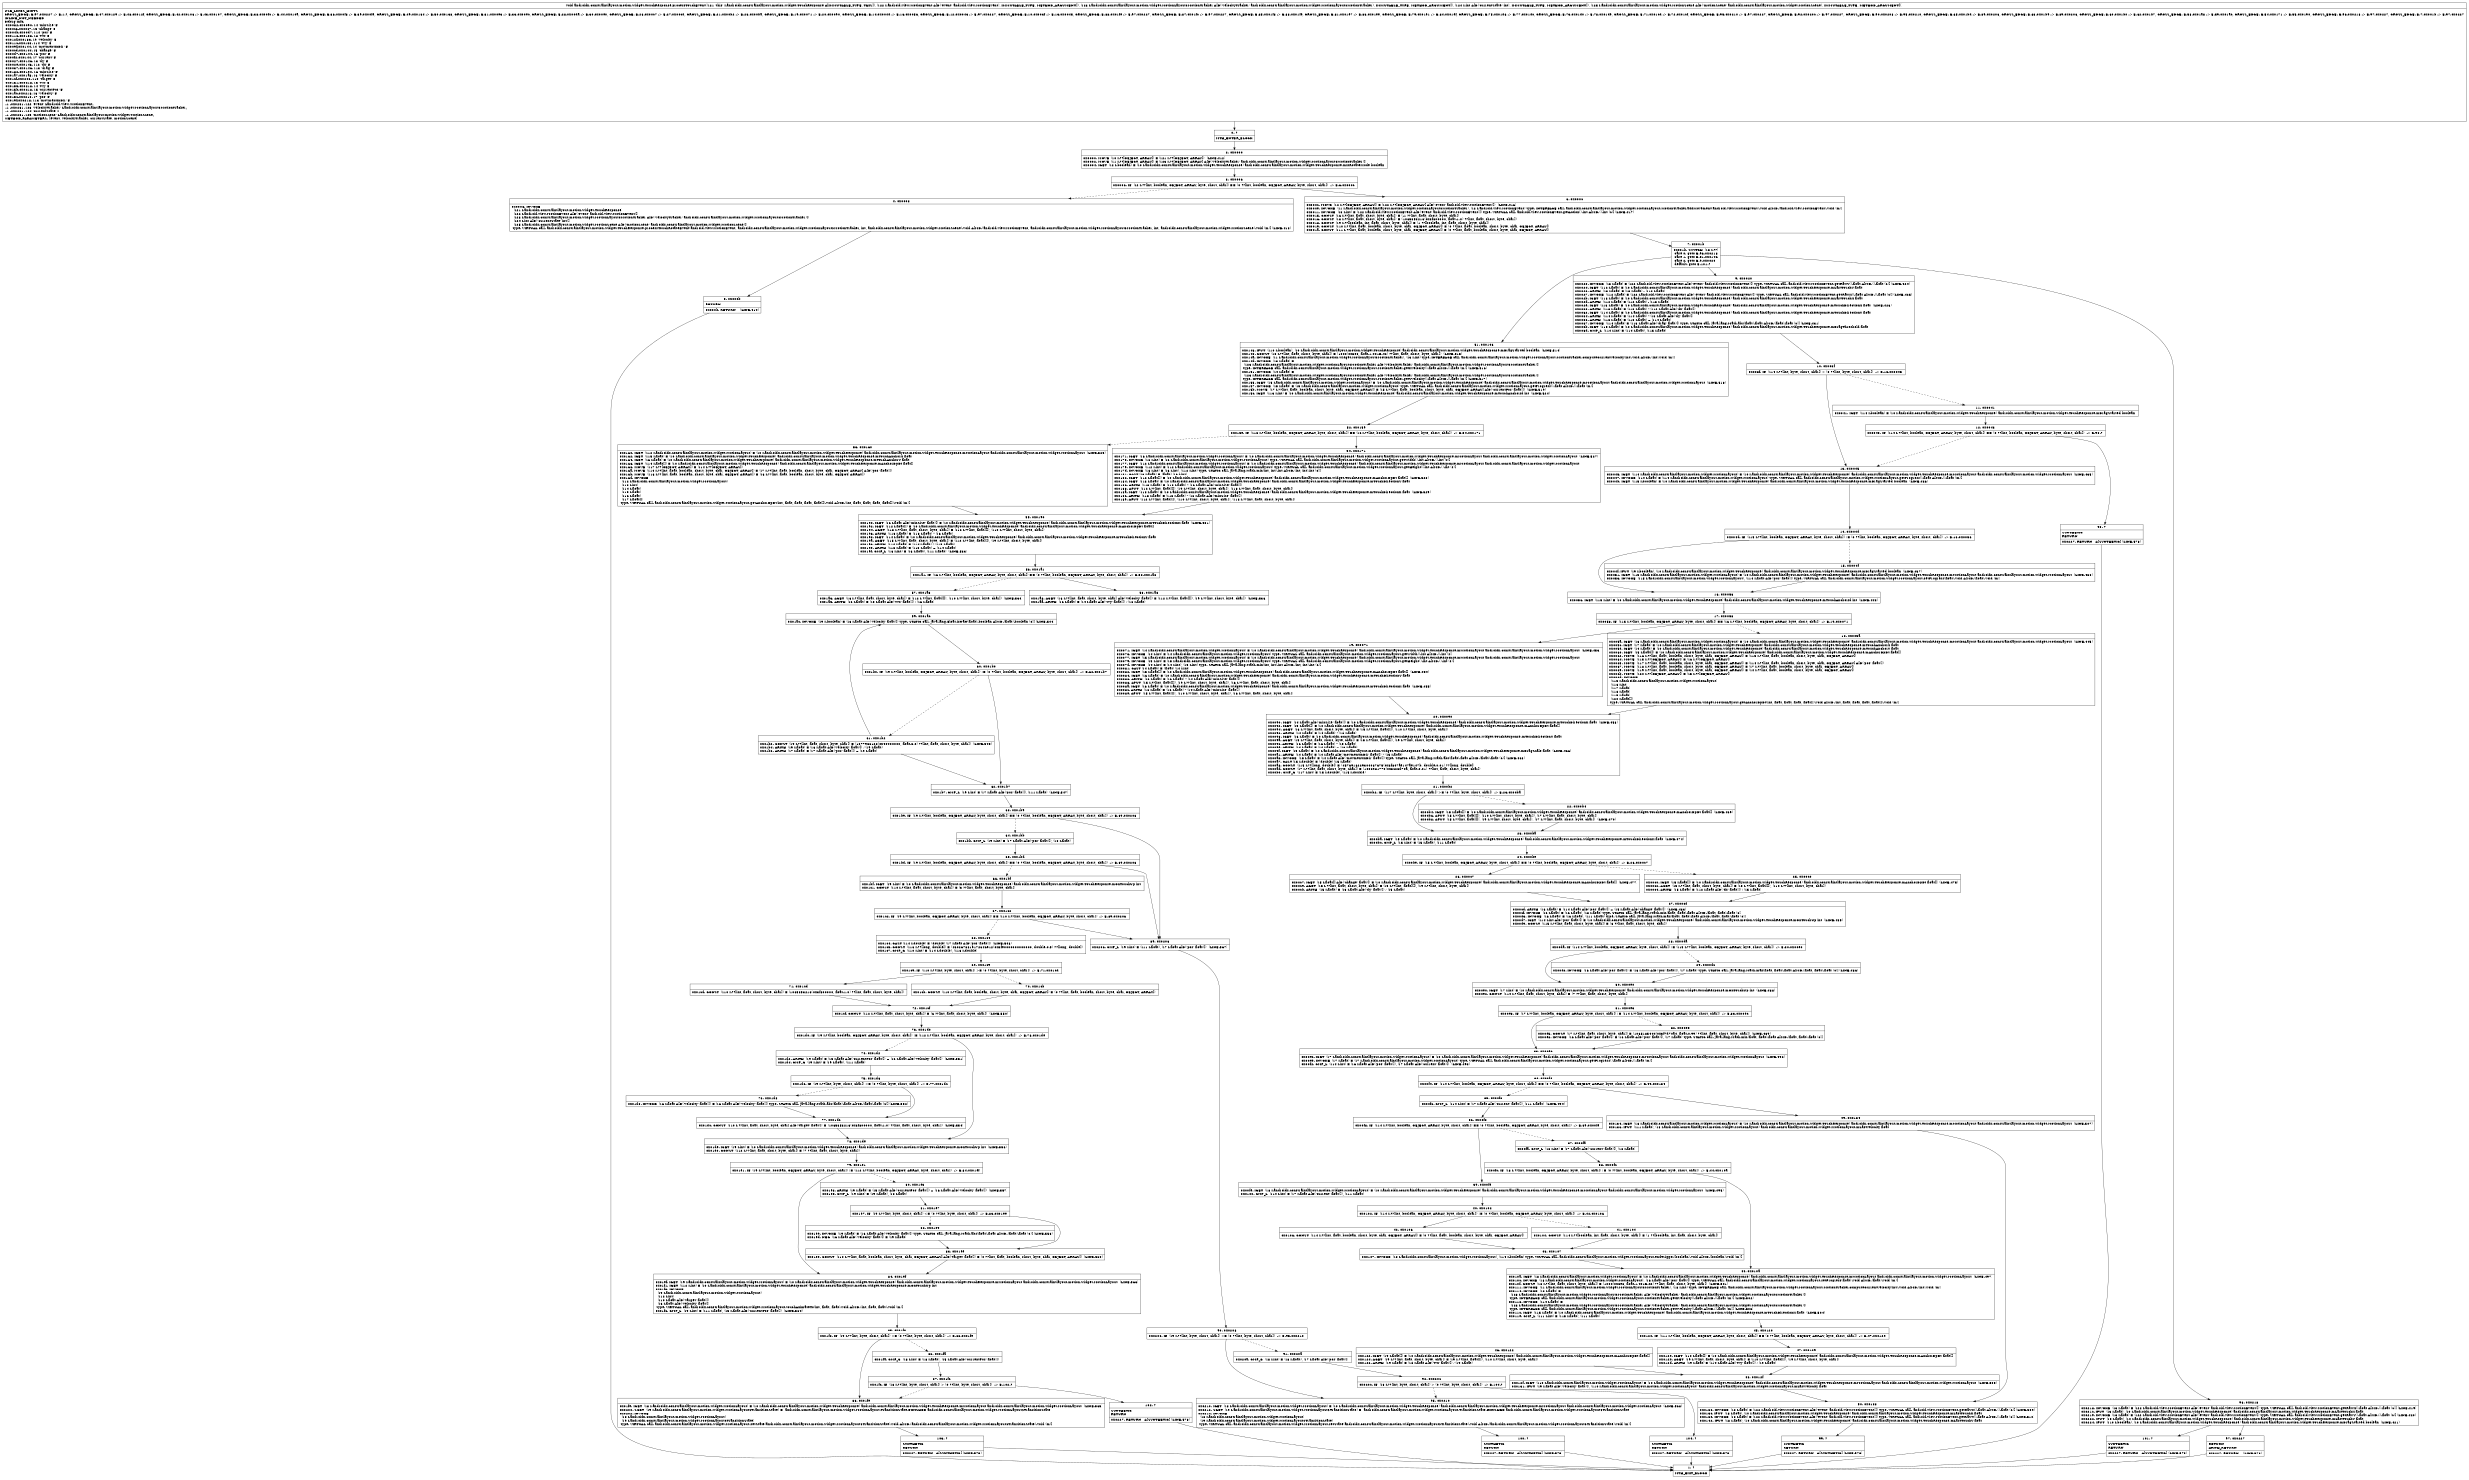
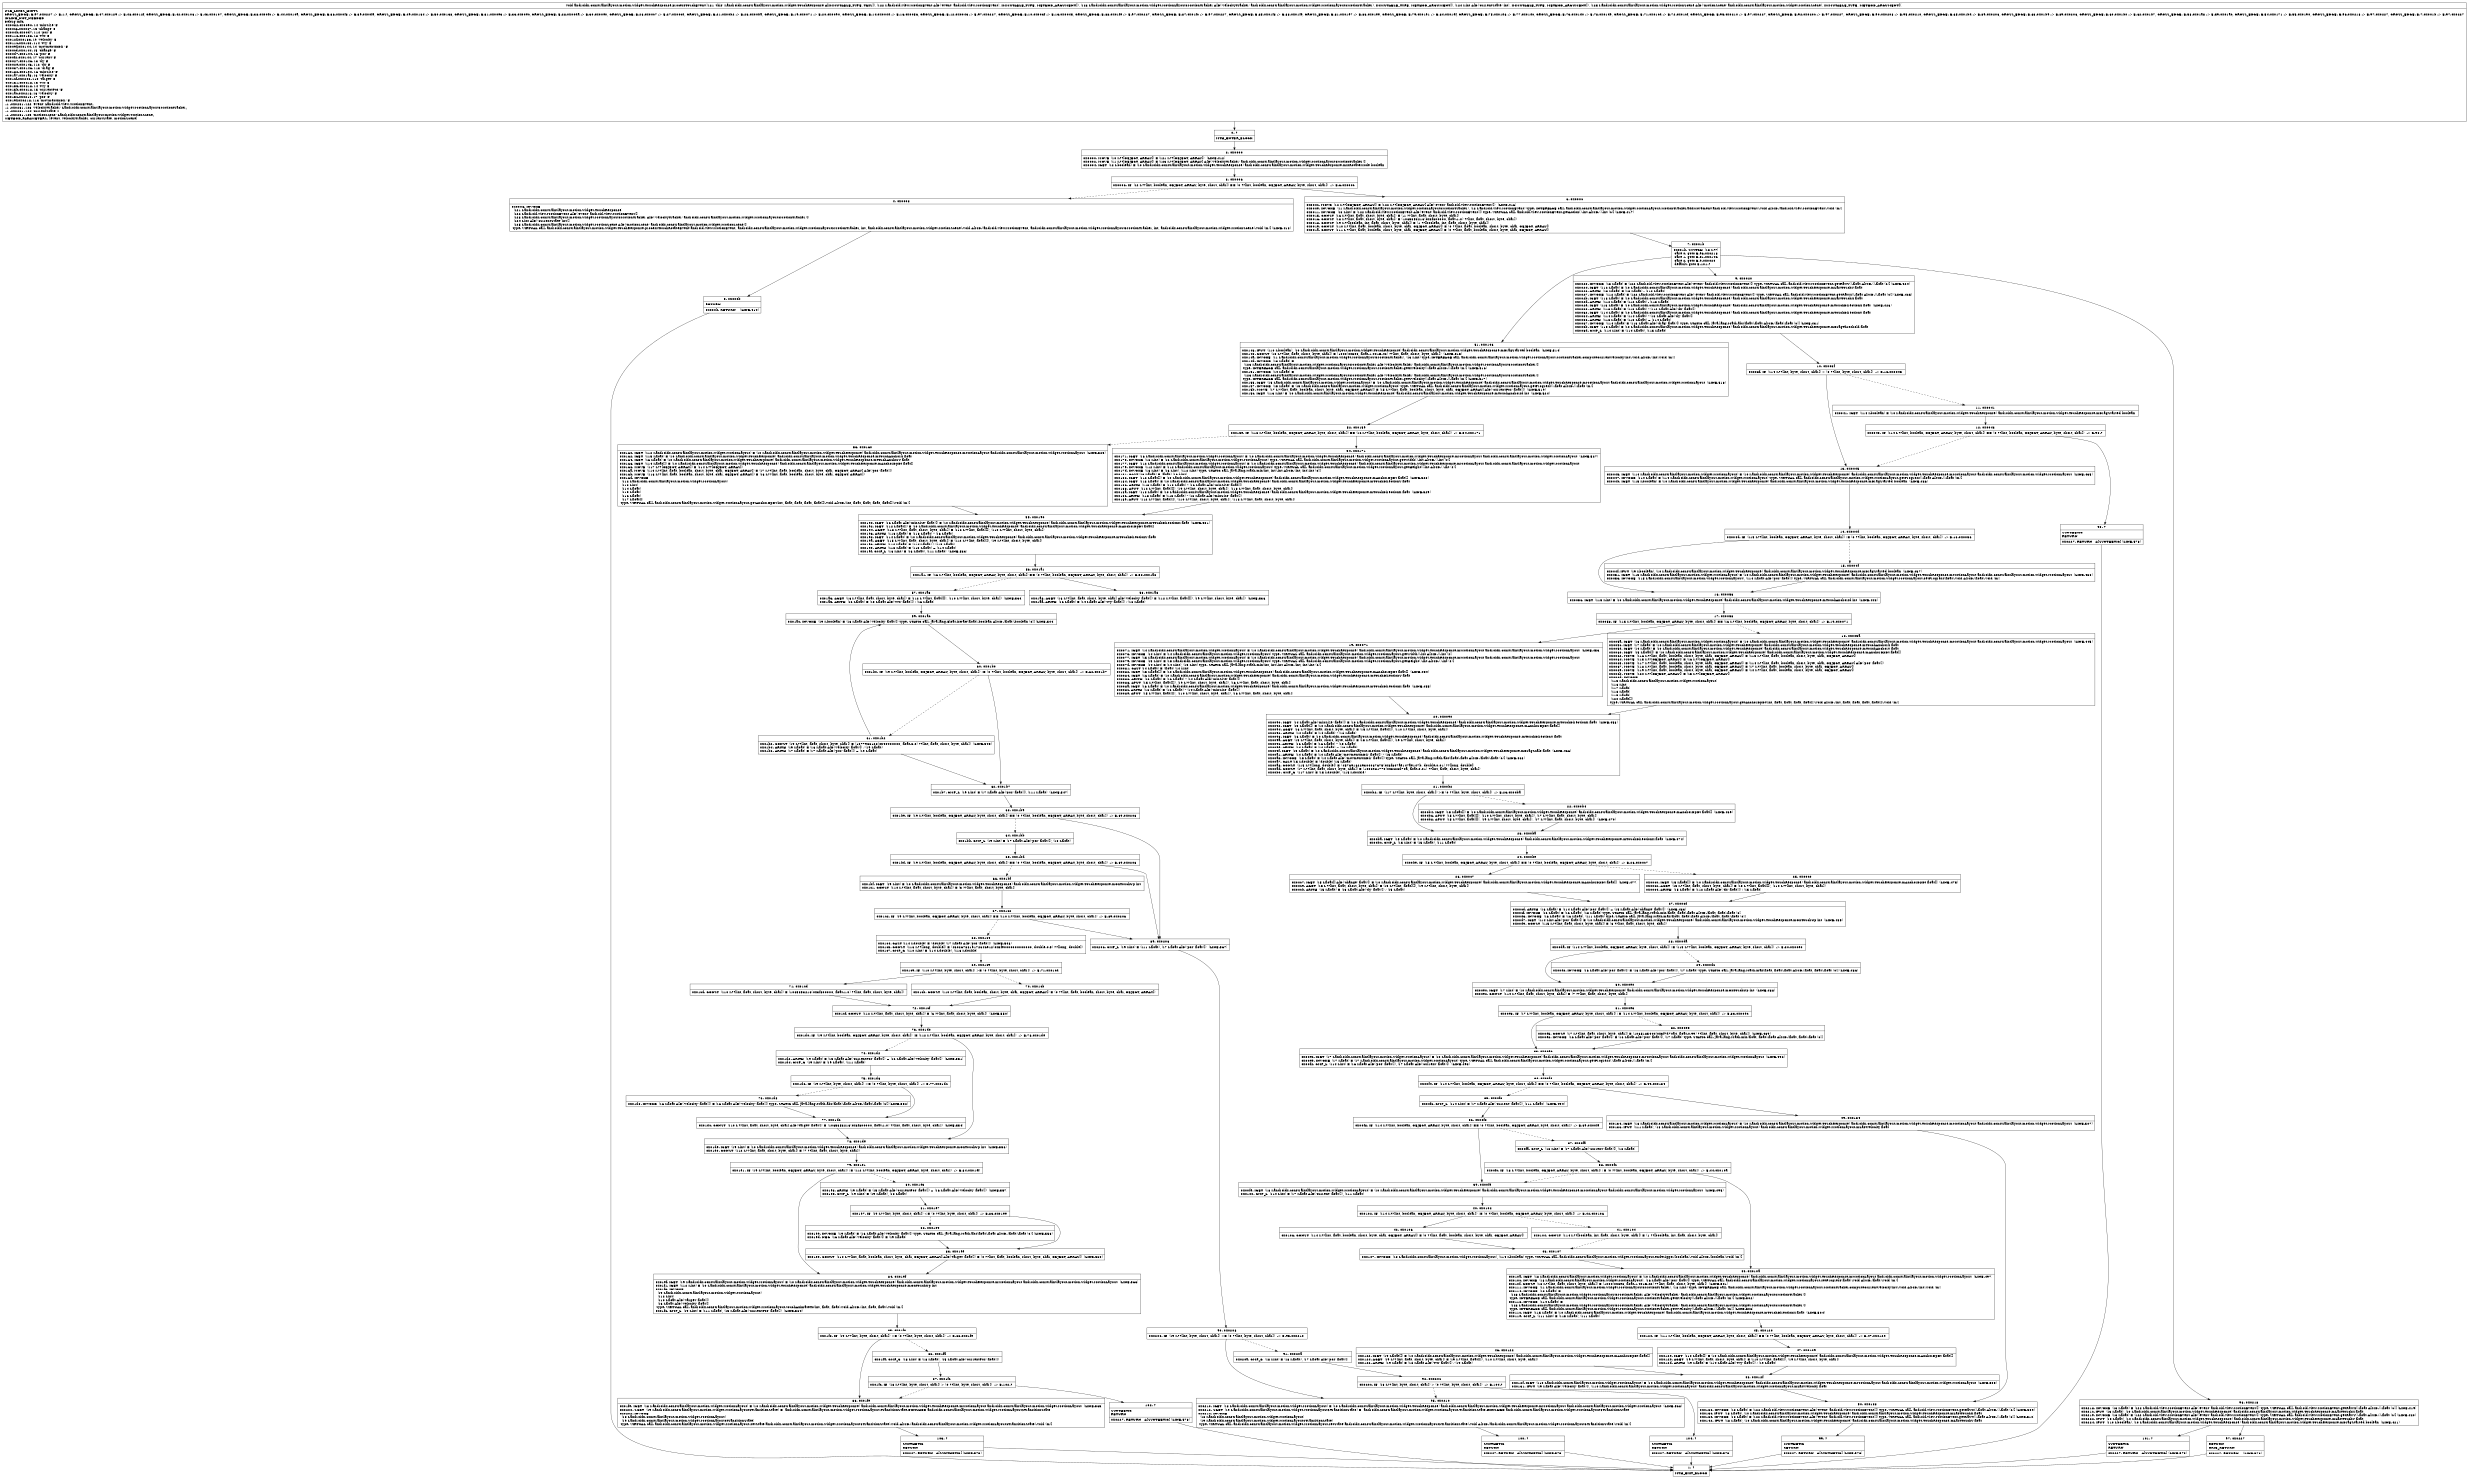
edge "38: 0x00fc" -> "39: 0x00fe": added
edge "41: 0x0104" -> "43: 0x0107": style solid -> dashed
node "97: 0x0227": text "ARITH_RETURN" -> "ORIG_RETURN"
